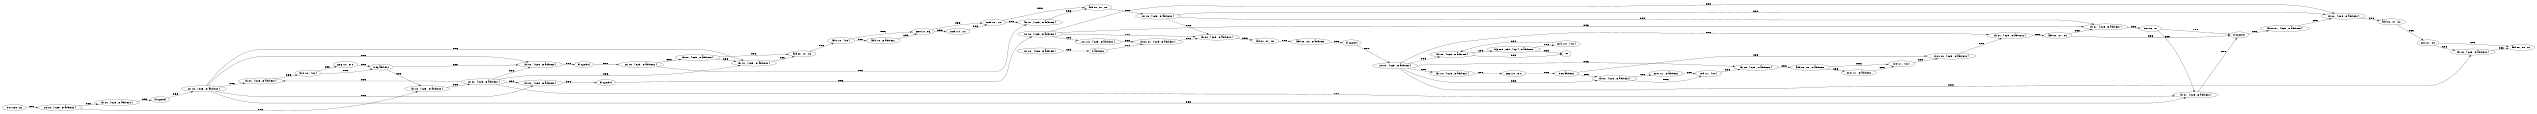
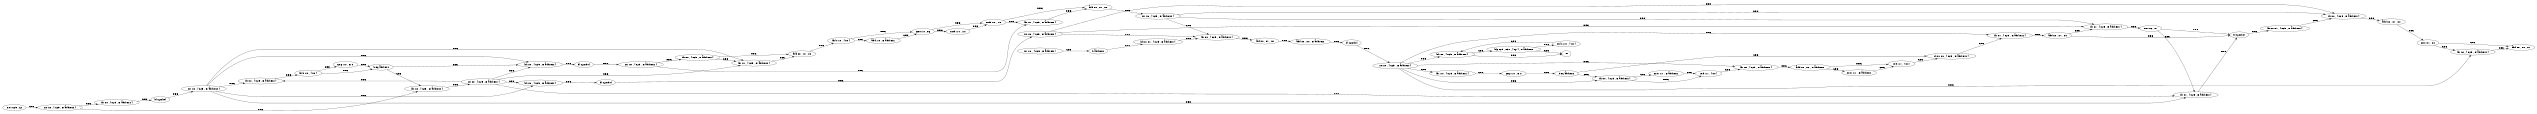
node "str wzr , [ x29 , # address ]": removed
